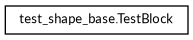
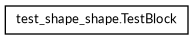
node "test_shape_base.TestBlock": label "test_shape_base.TestBlock" -> "test_shape_shape.TestBlock"
